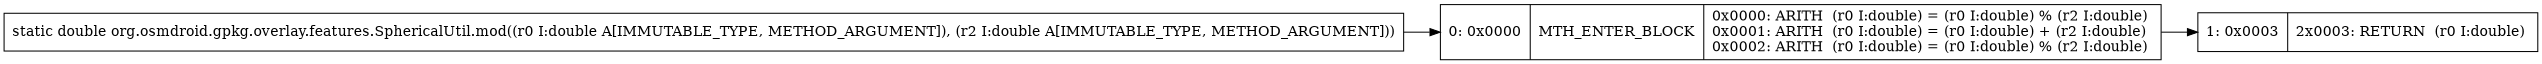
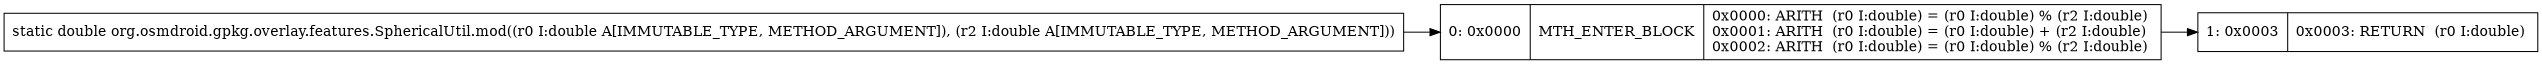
node "1: 0x0003": text "2x0003: RETURN  (r0 I:double)" -> "0x0003: RETURN  (r0 I:double)"
